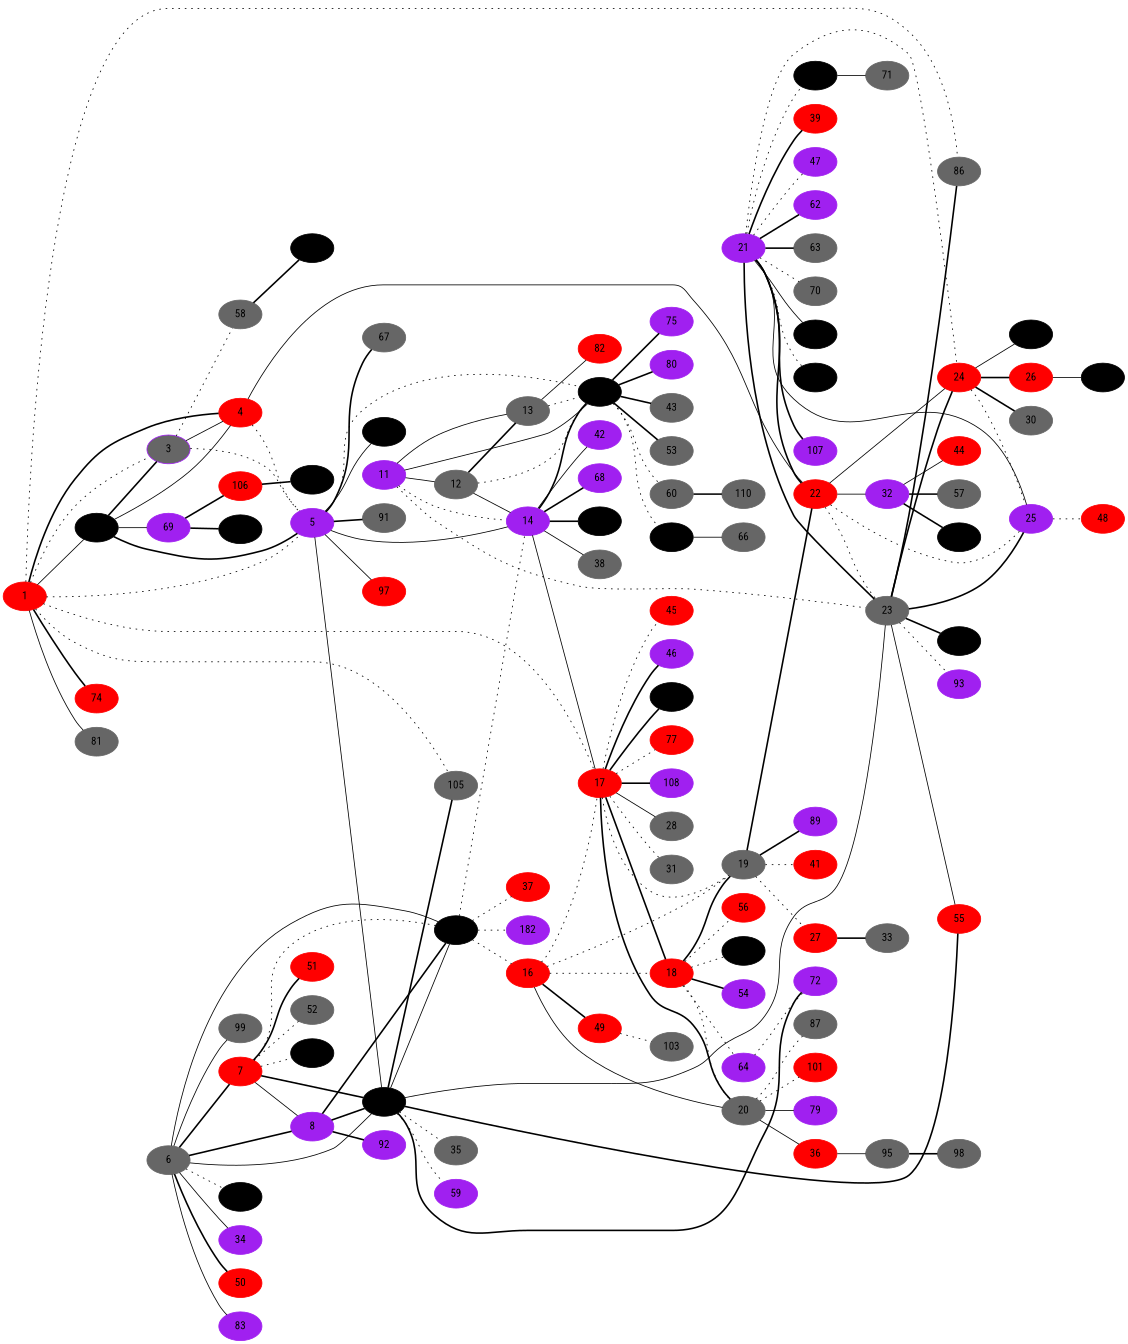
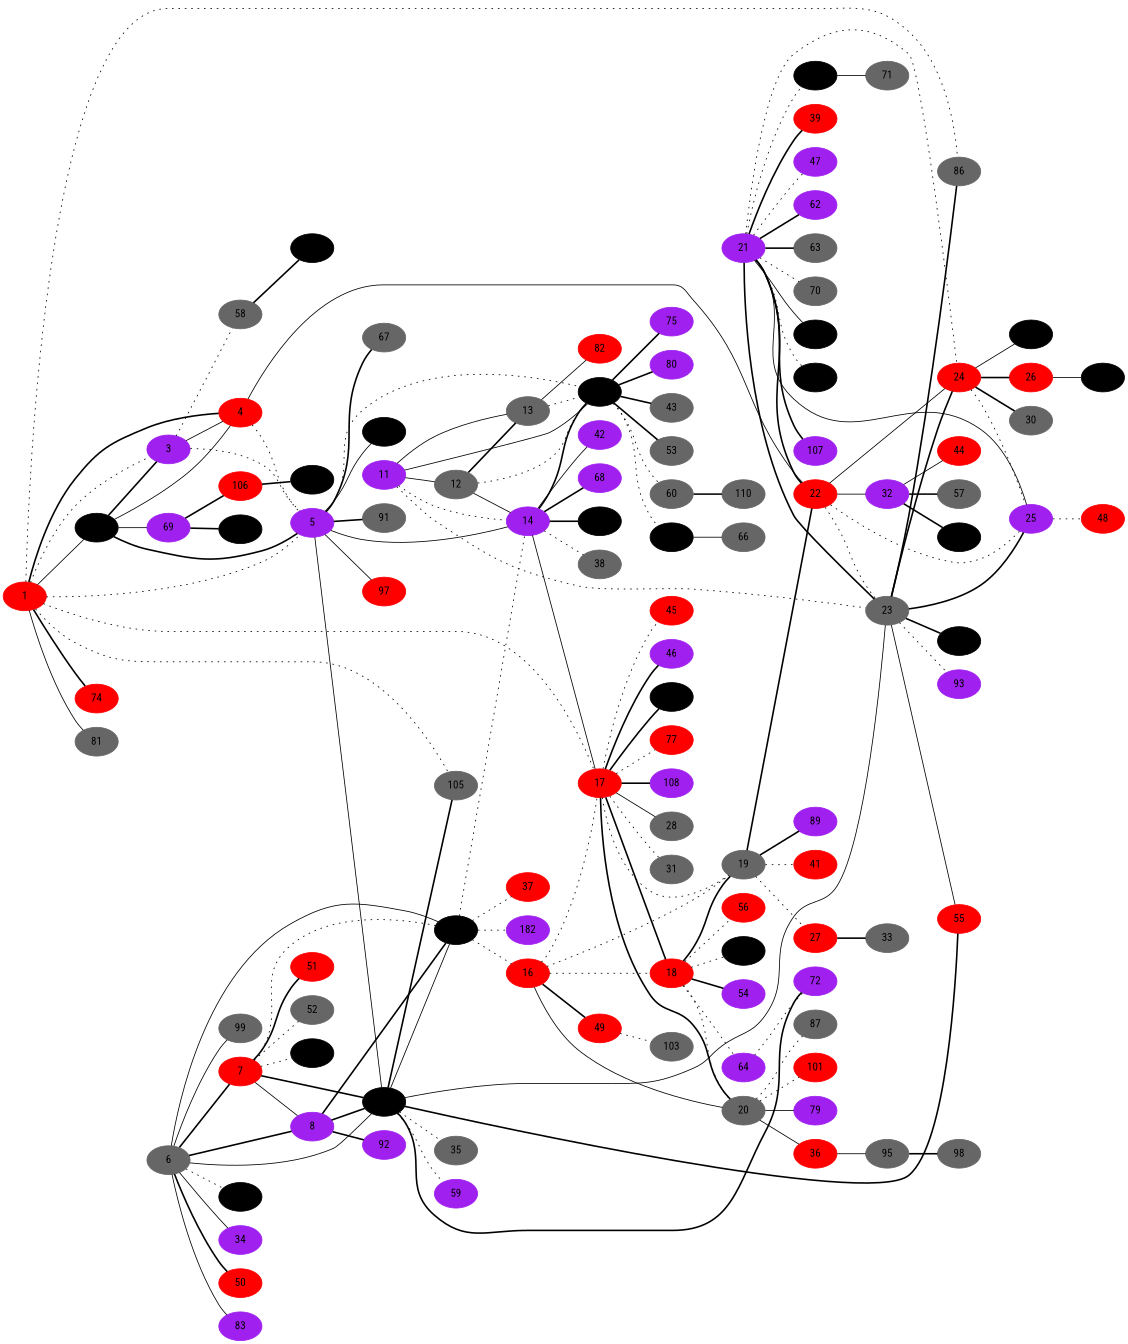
node "3": fillcolor gray40 -> purple
edge "14" -- "38": style solid -> dotted
